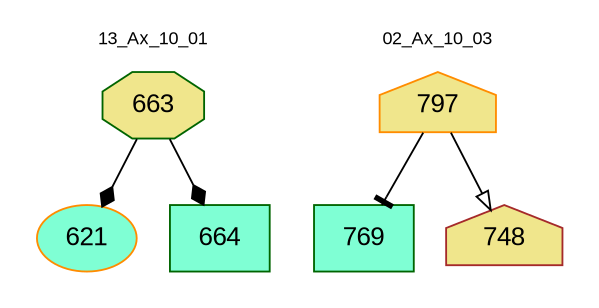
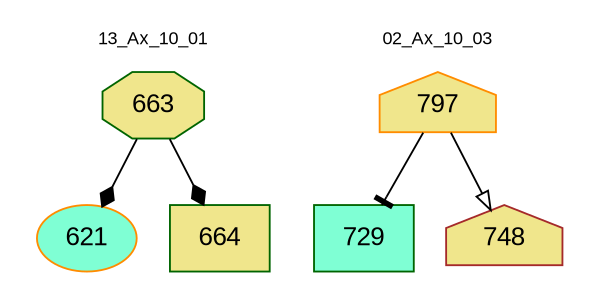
node "664": fillcolor aquamarine -> khaki
node "769": label "769" -> "729"
